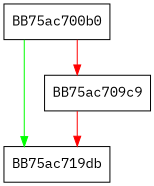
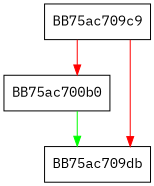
edge "BB75ac700b0" -> "BB75ac709c9": reversed
node "BB75ac719db": label "BB75ac719db" -> "BB75ac709db"
